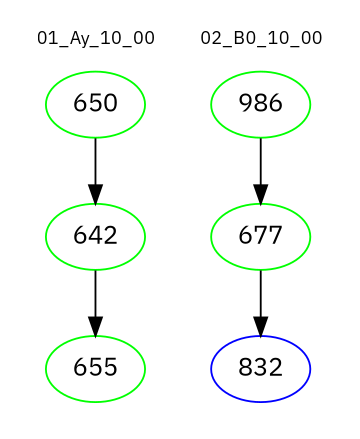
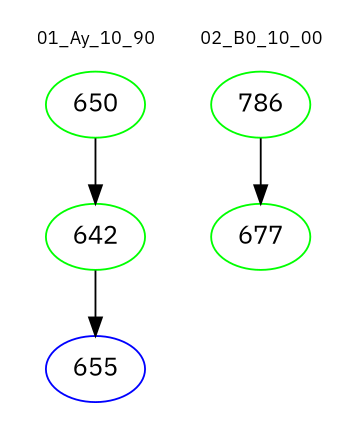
cluster "01_Ay_10_00": label "01_Ay_10_00" -> "01_Ay_10_90"
node "986": label "986" -> "786"
node "655": color green -> blue
node "832": removed
